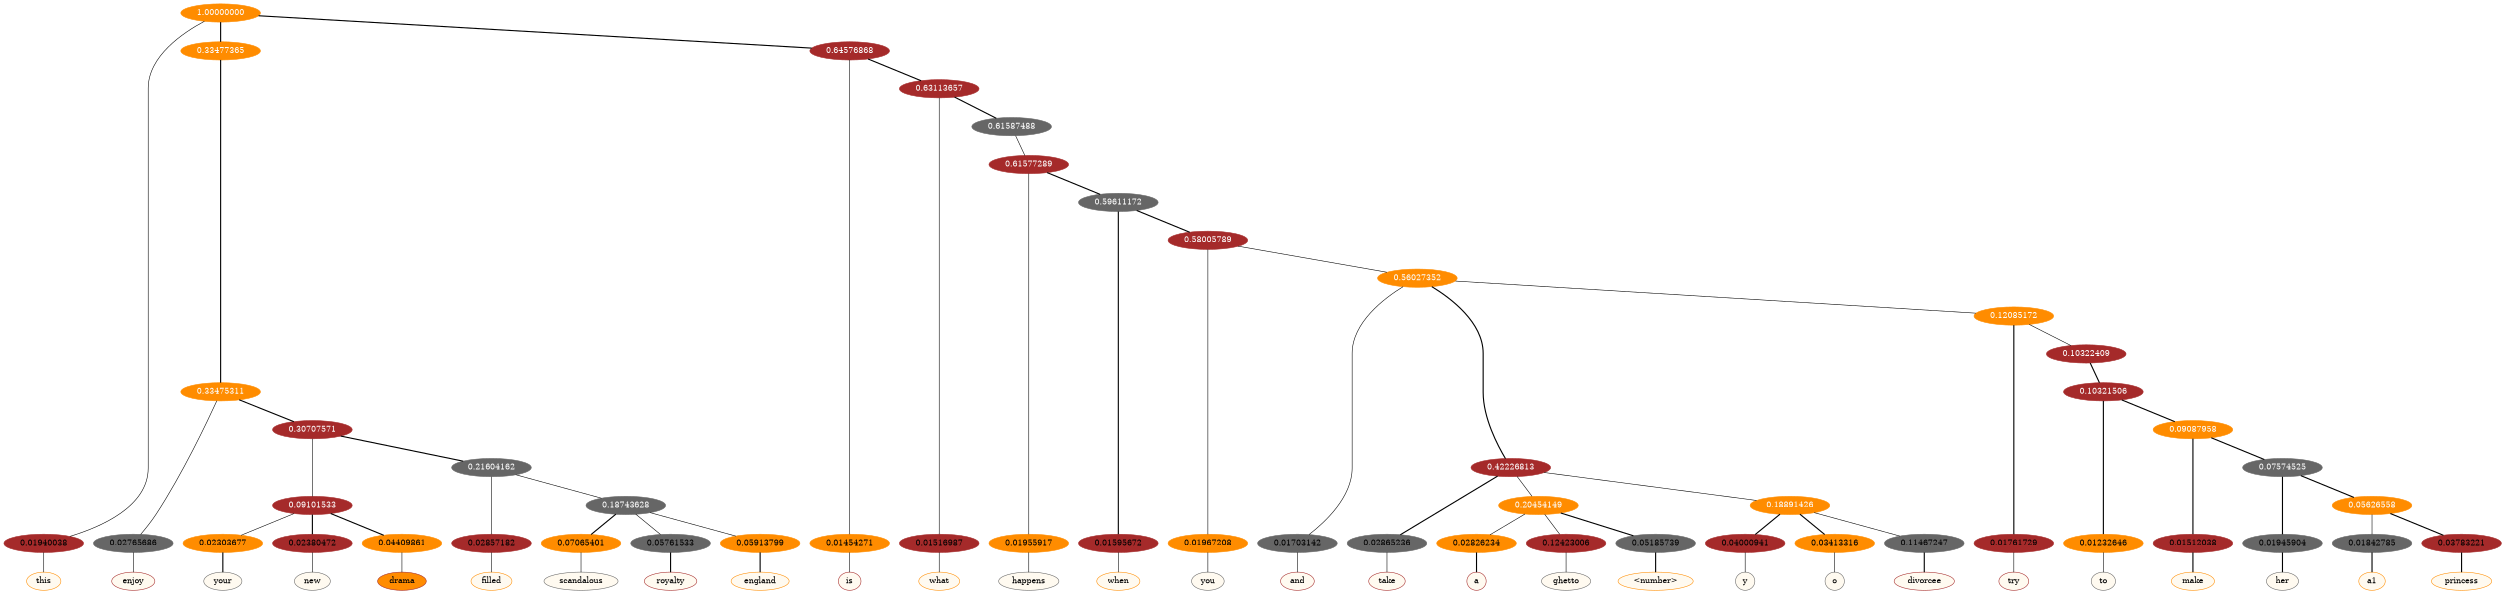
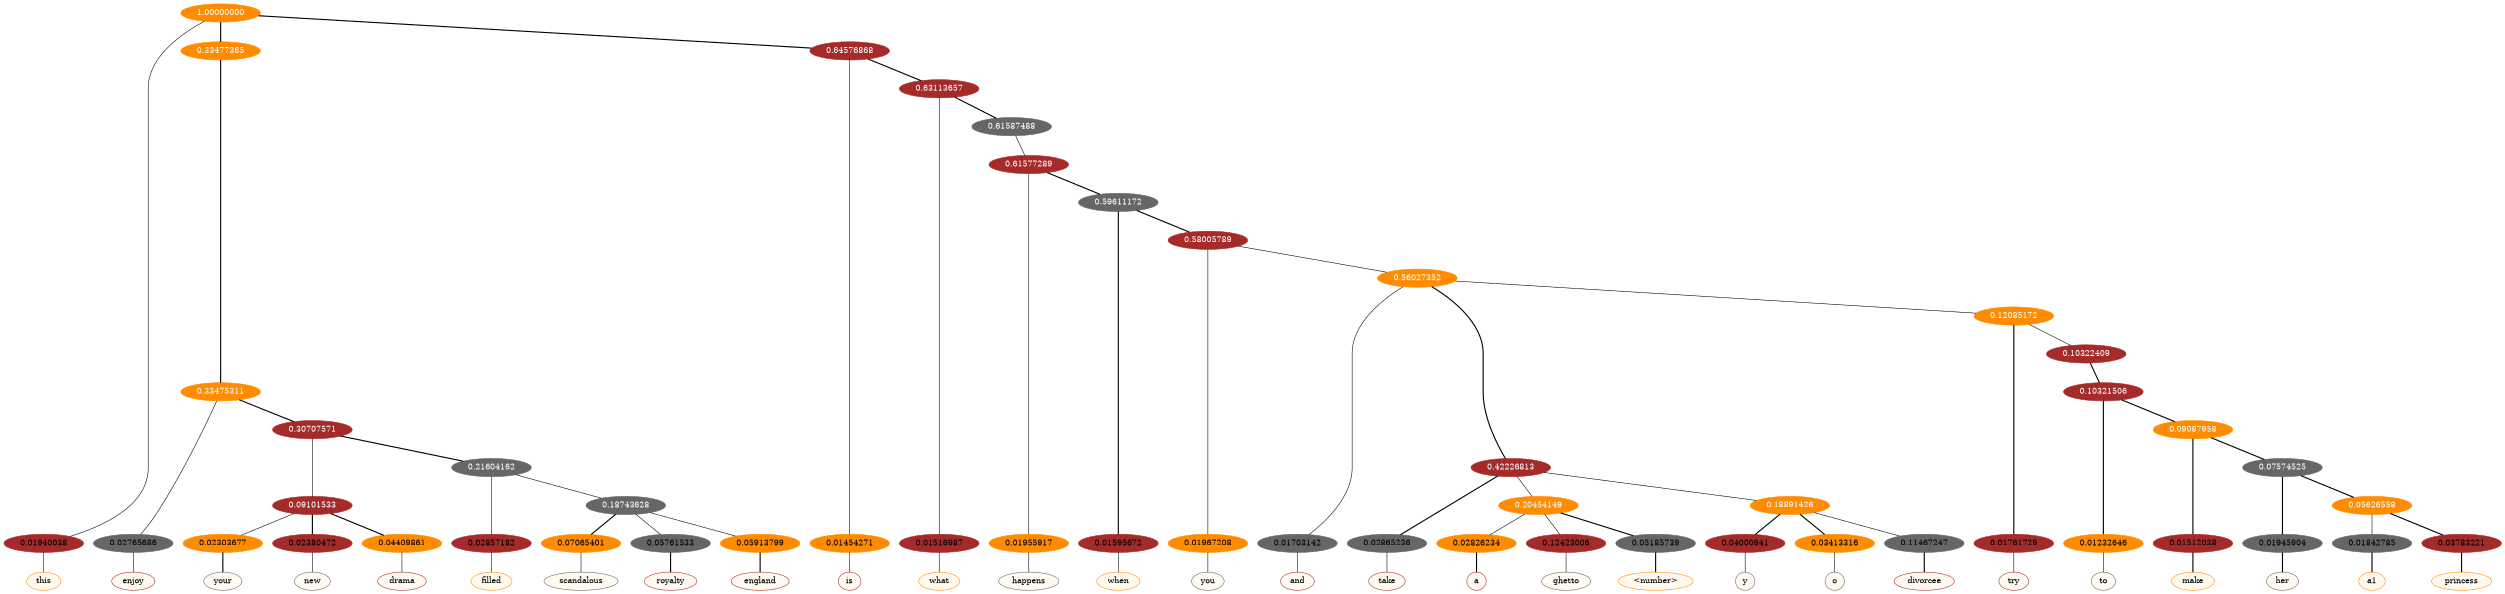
node "drama": fillcolor darkorange -> floralwhite
node "england": color darkorange -> brown
